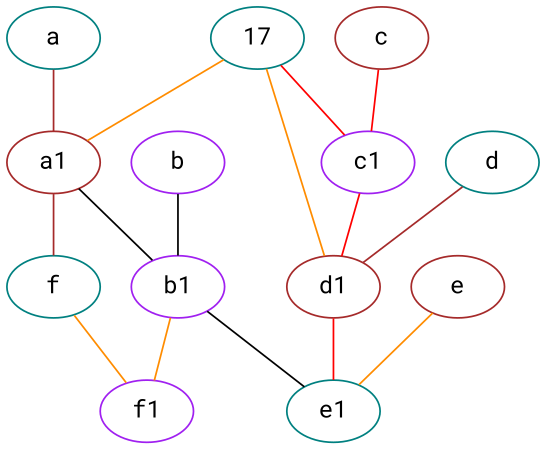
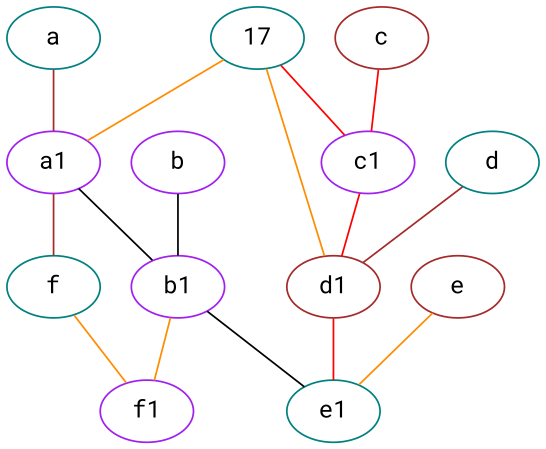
node "a1": color brown -> purple
